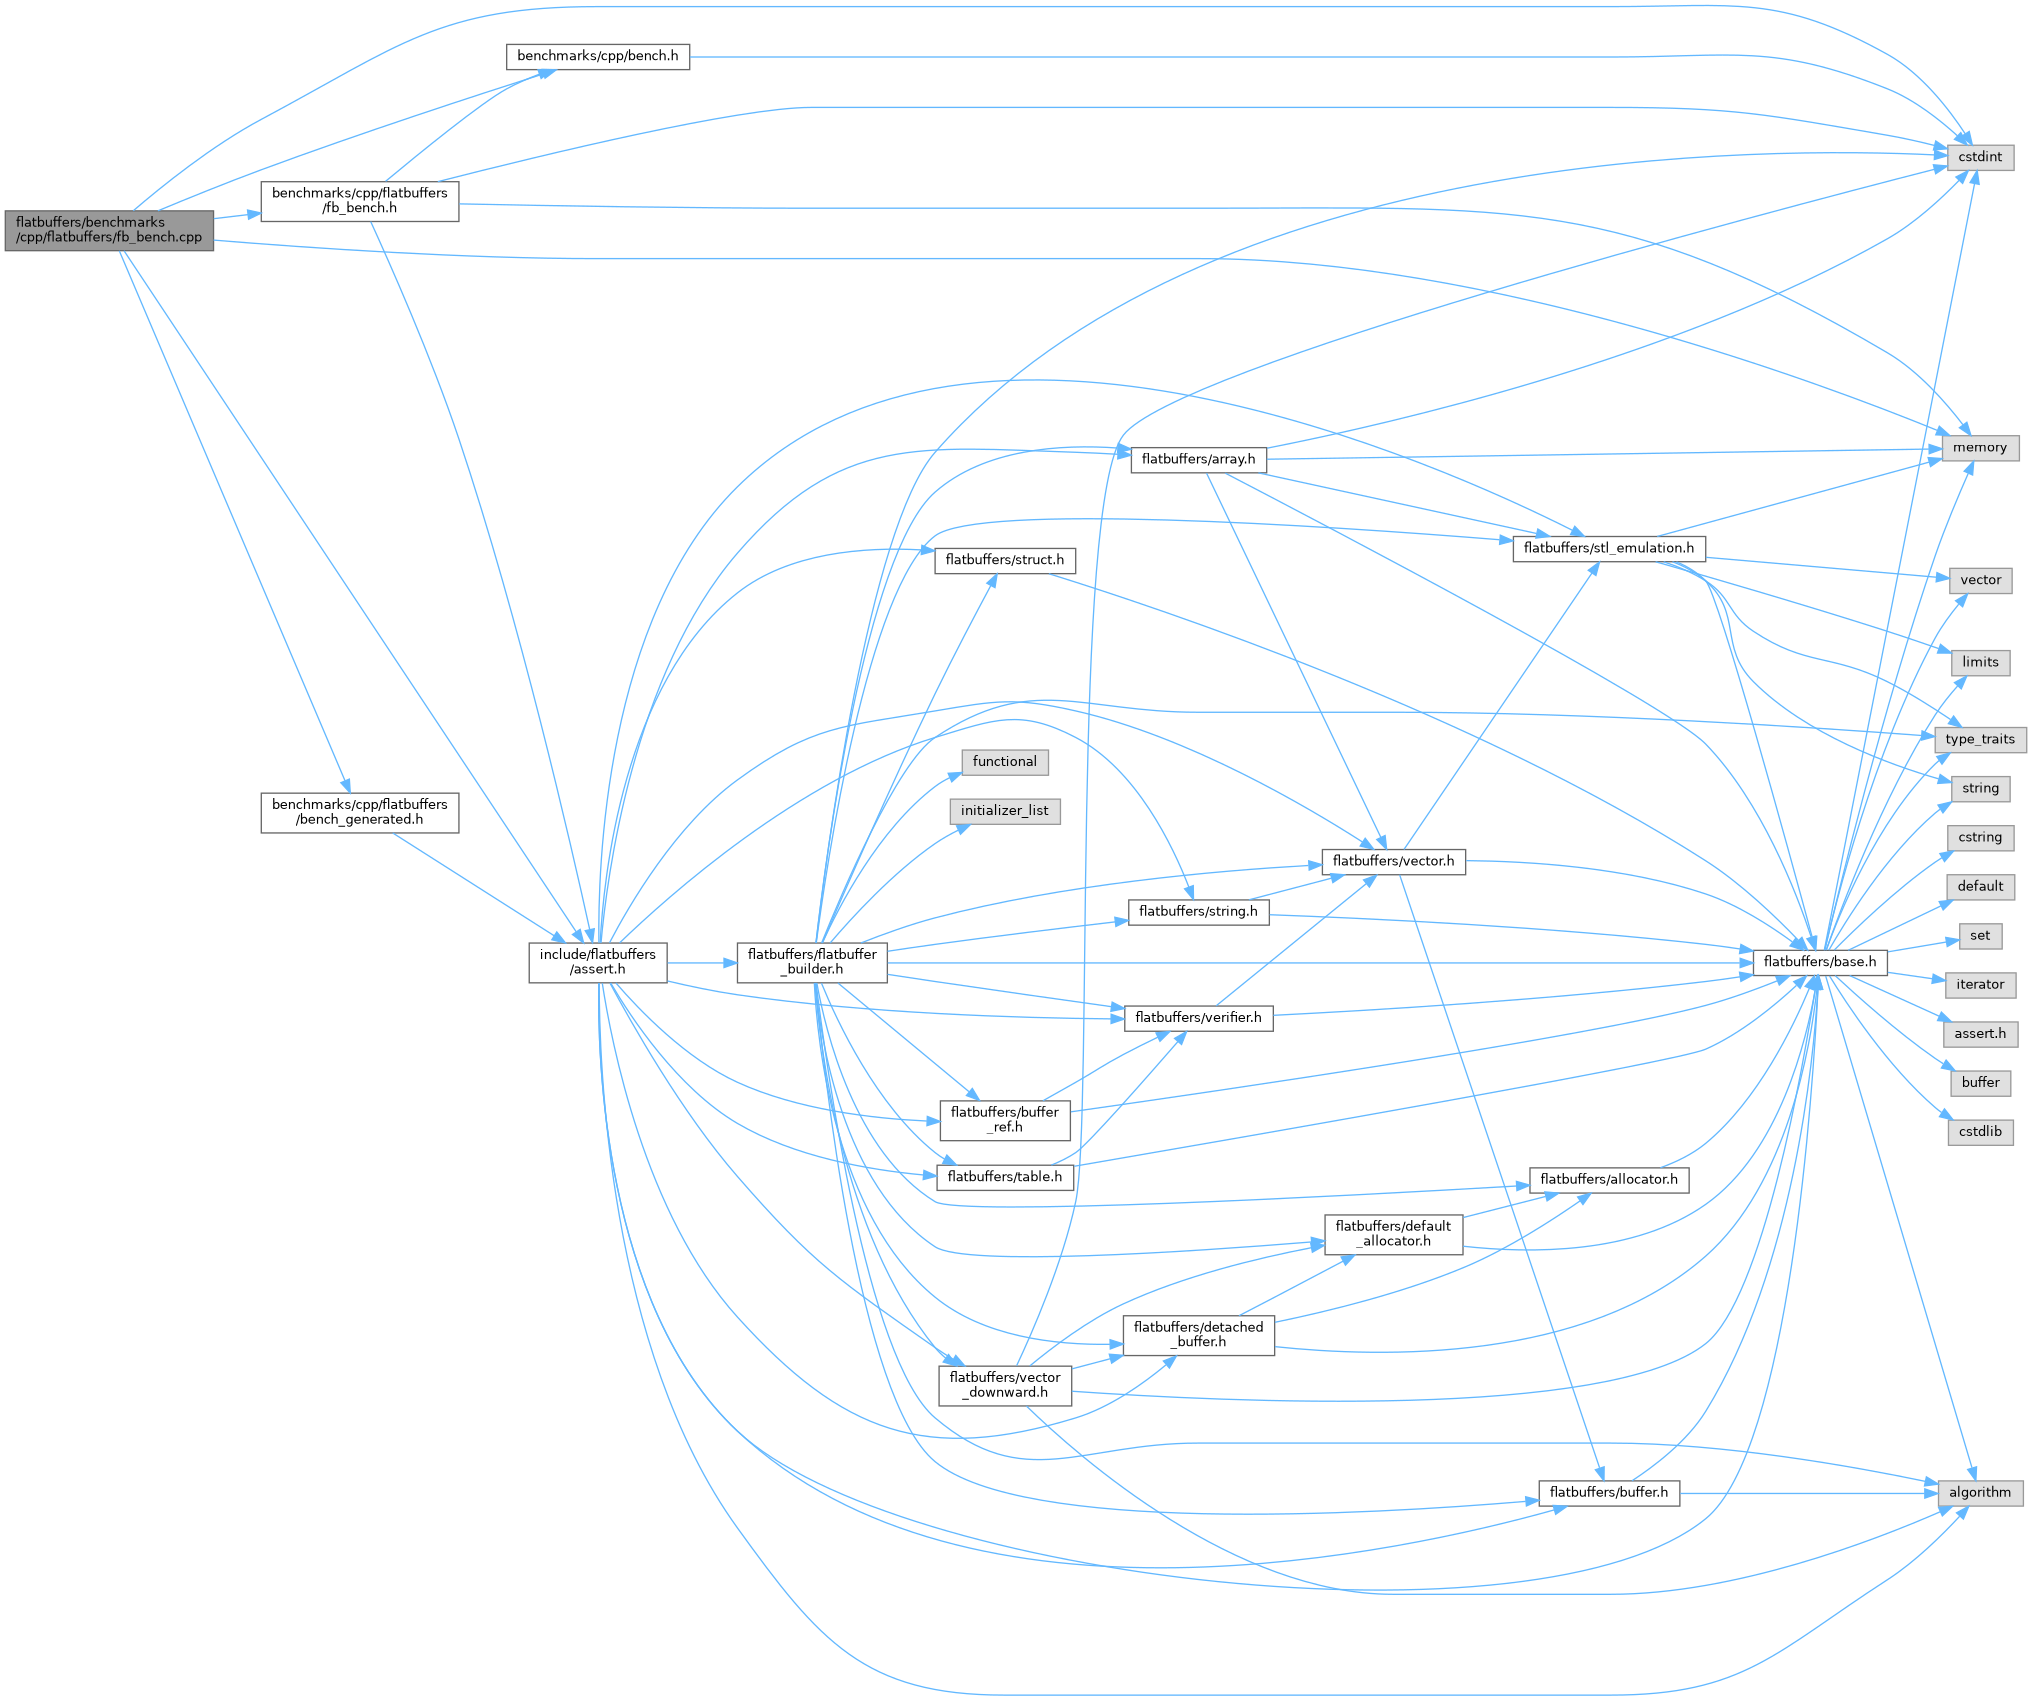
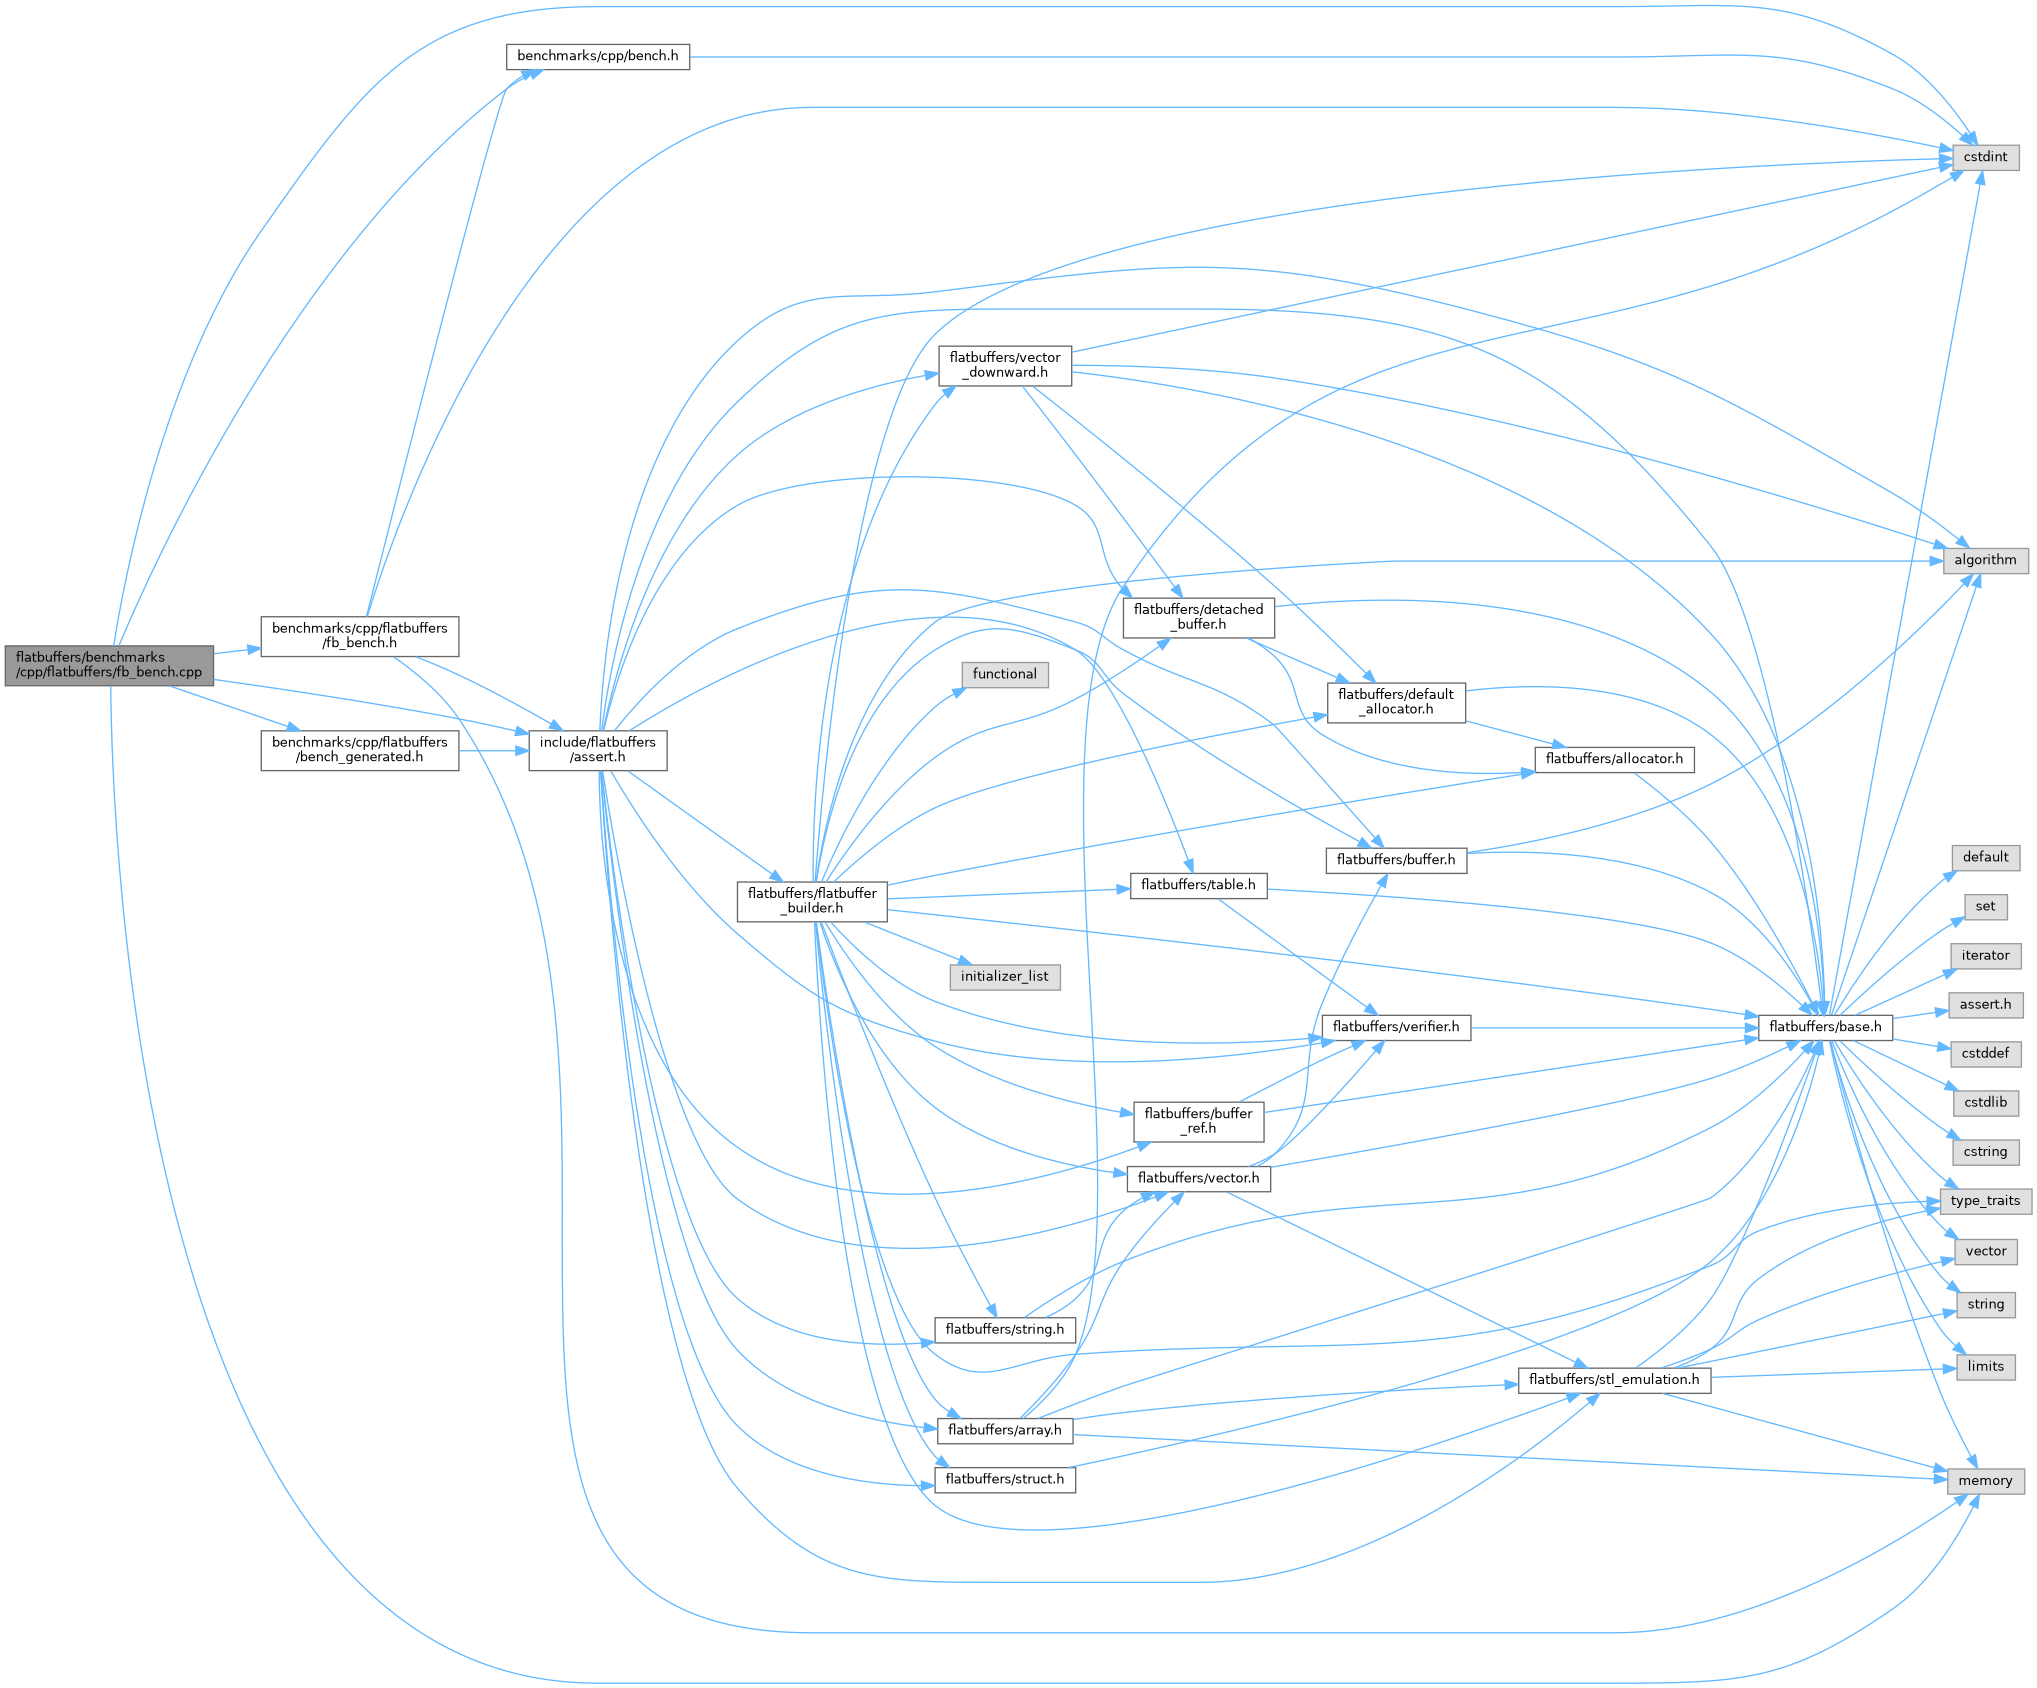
edge "flatbuffers/verifier.h" -> "flatbuffers/vector.h": reversed
node "buffer": label "buffer" -> "cstddef"
